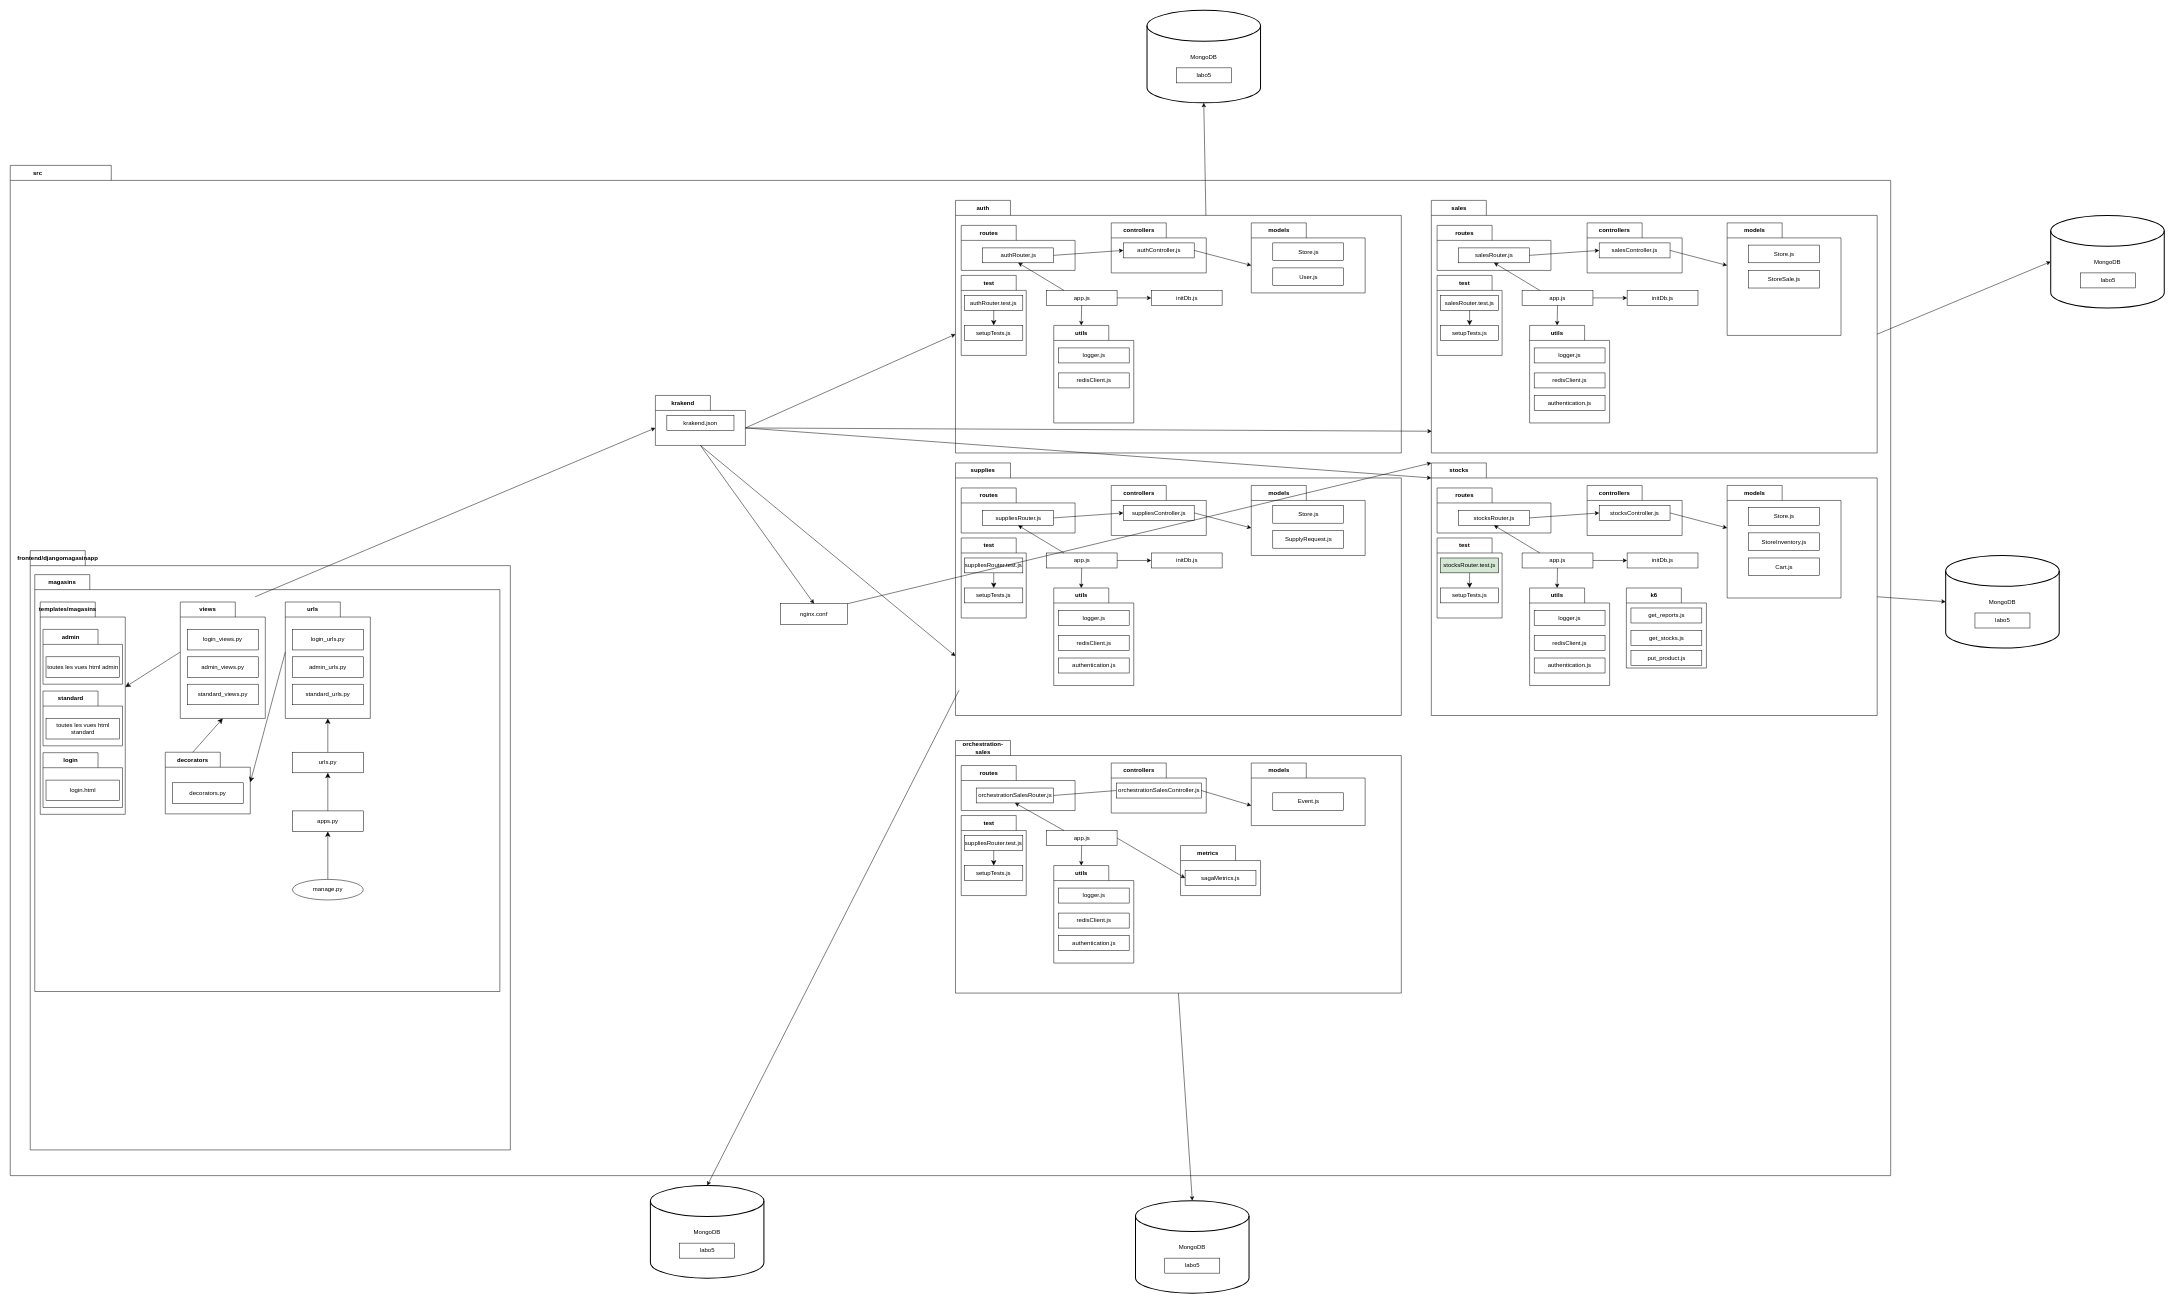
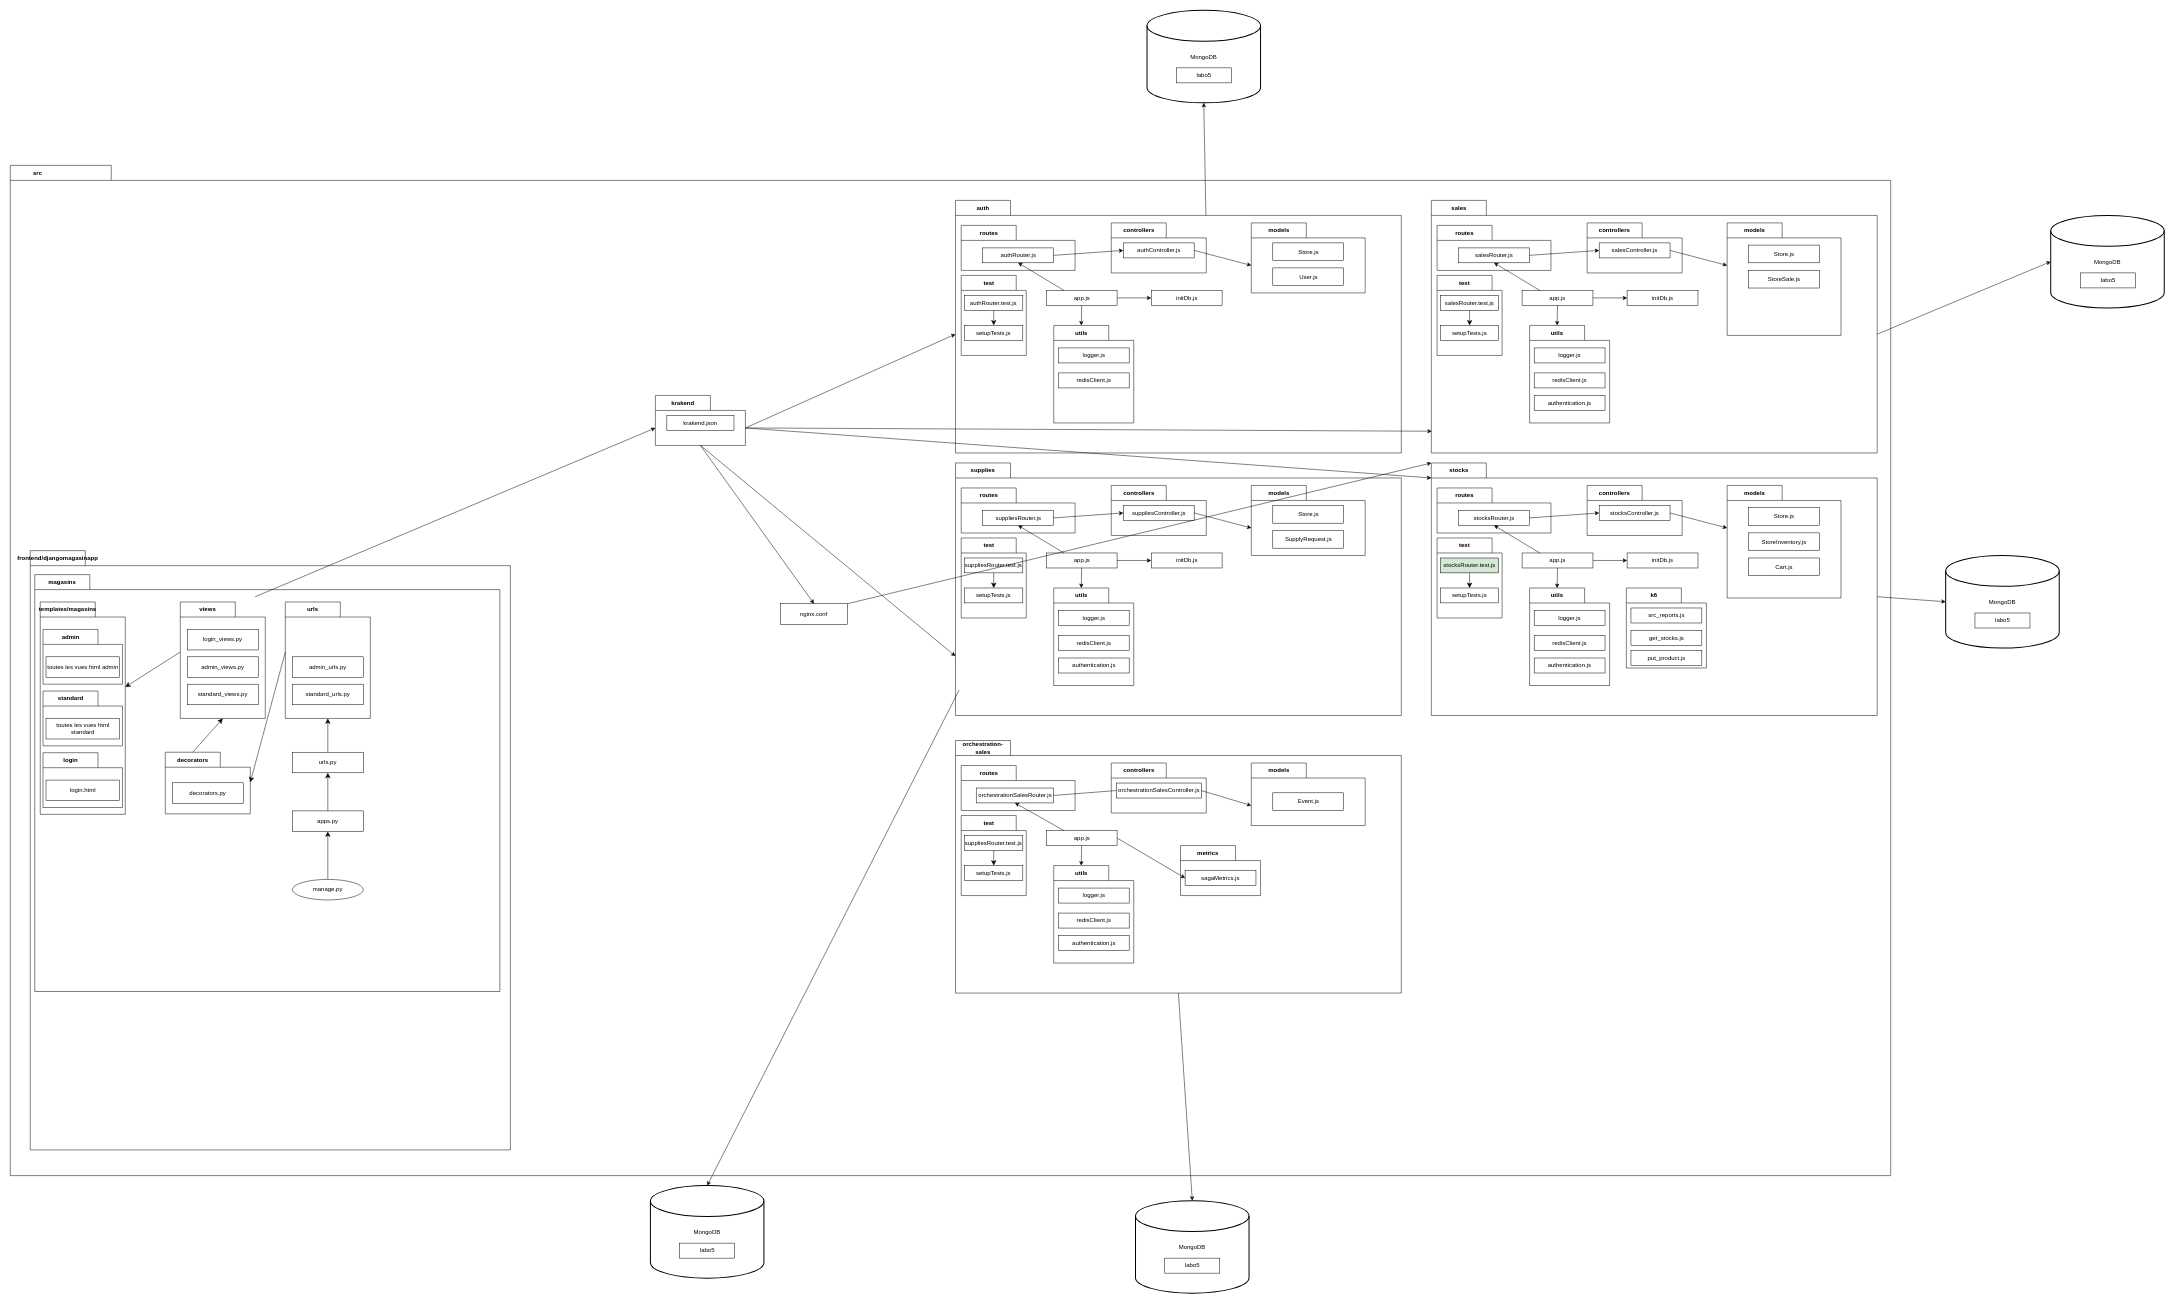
node "get_reports.js": label "get_reports.js" -> "src_reports.js"
node "login_urls.py": removed
